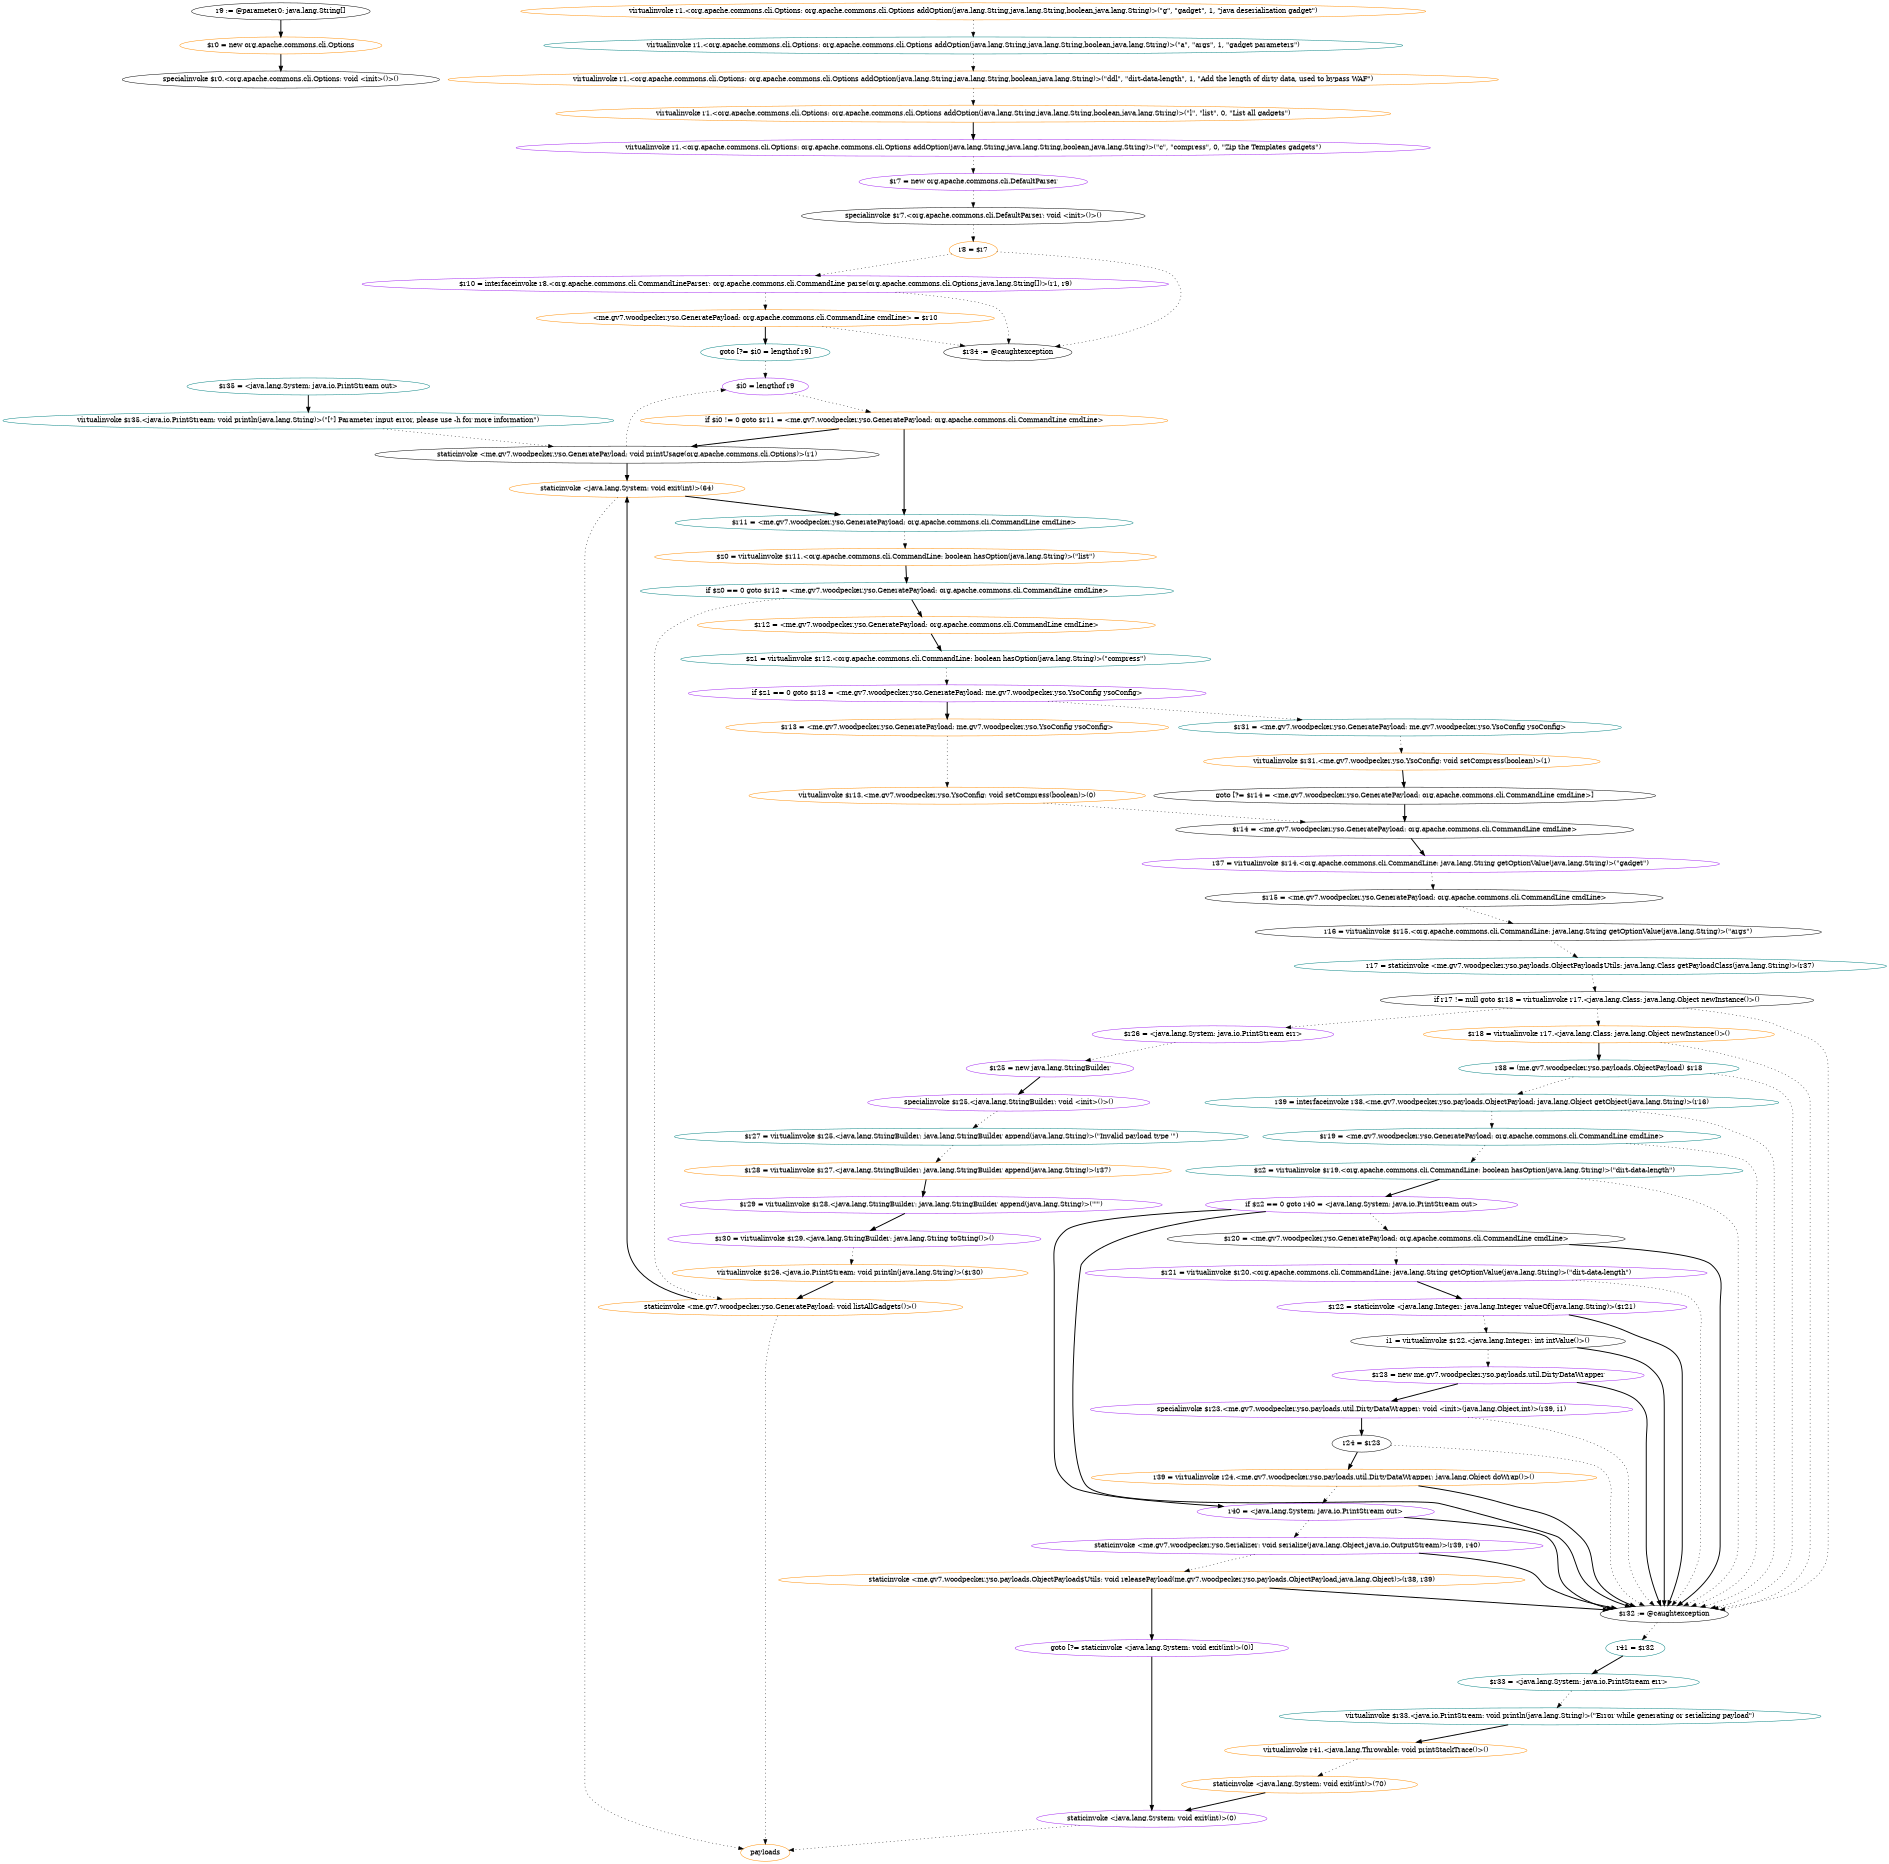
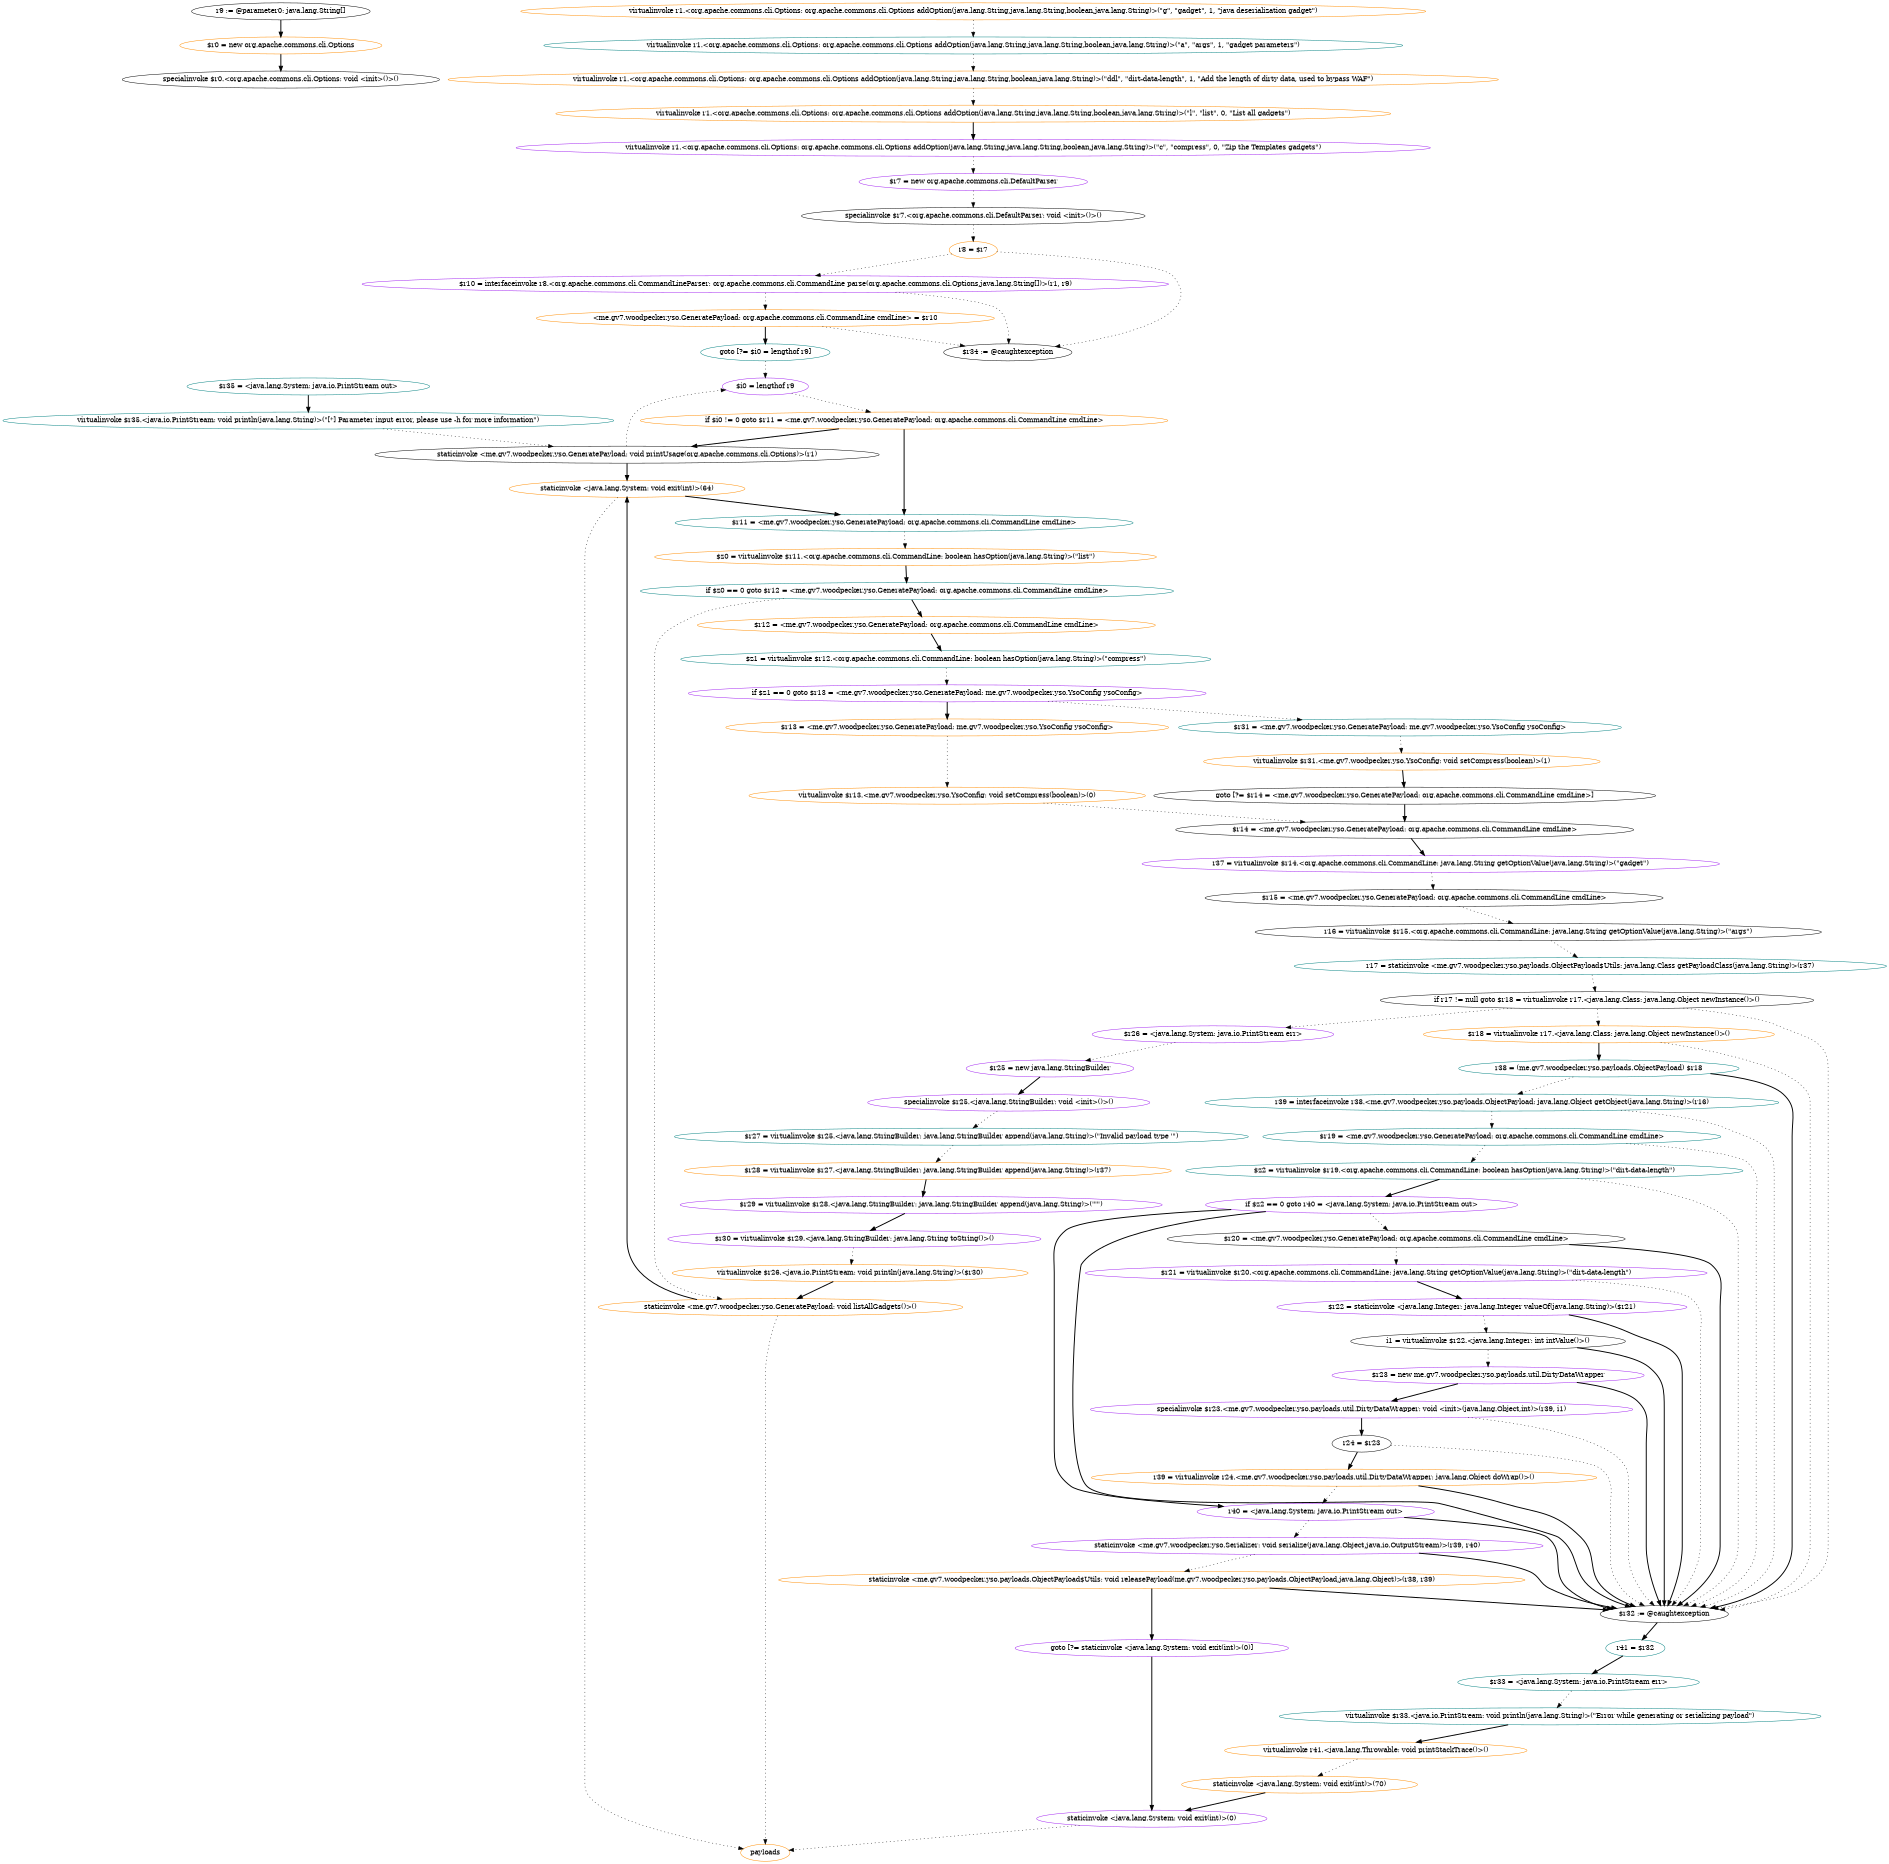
edge "r38 = (me.gv7.woodpecker.yso.payloads.ObjectPayload) $r18" -> "$r32 := @caughtexception": style dotted -> bold
edge "$r32 := @caughtexception" -> "r41 = $r32": style dotted -> bold
